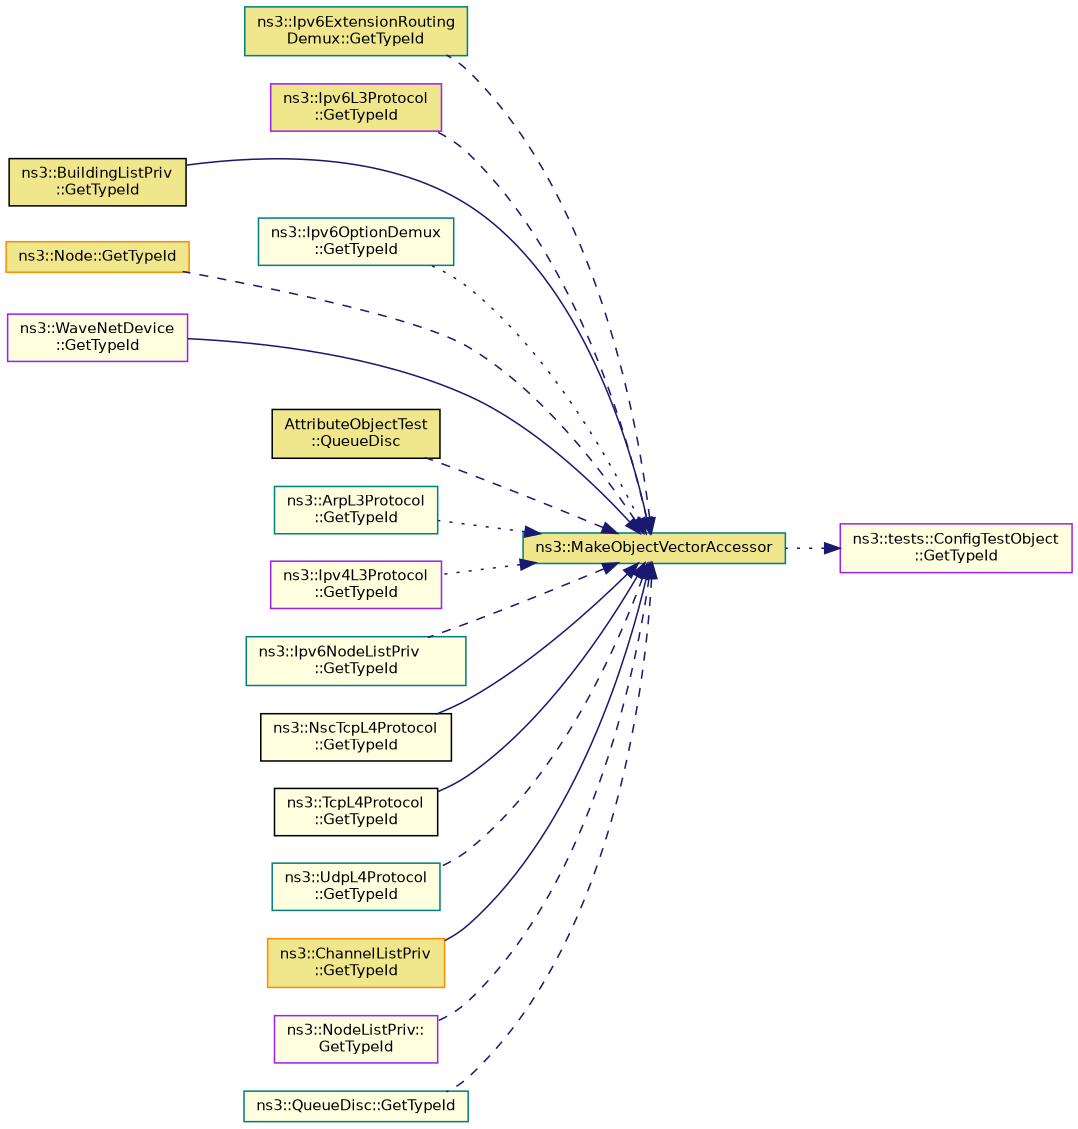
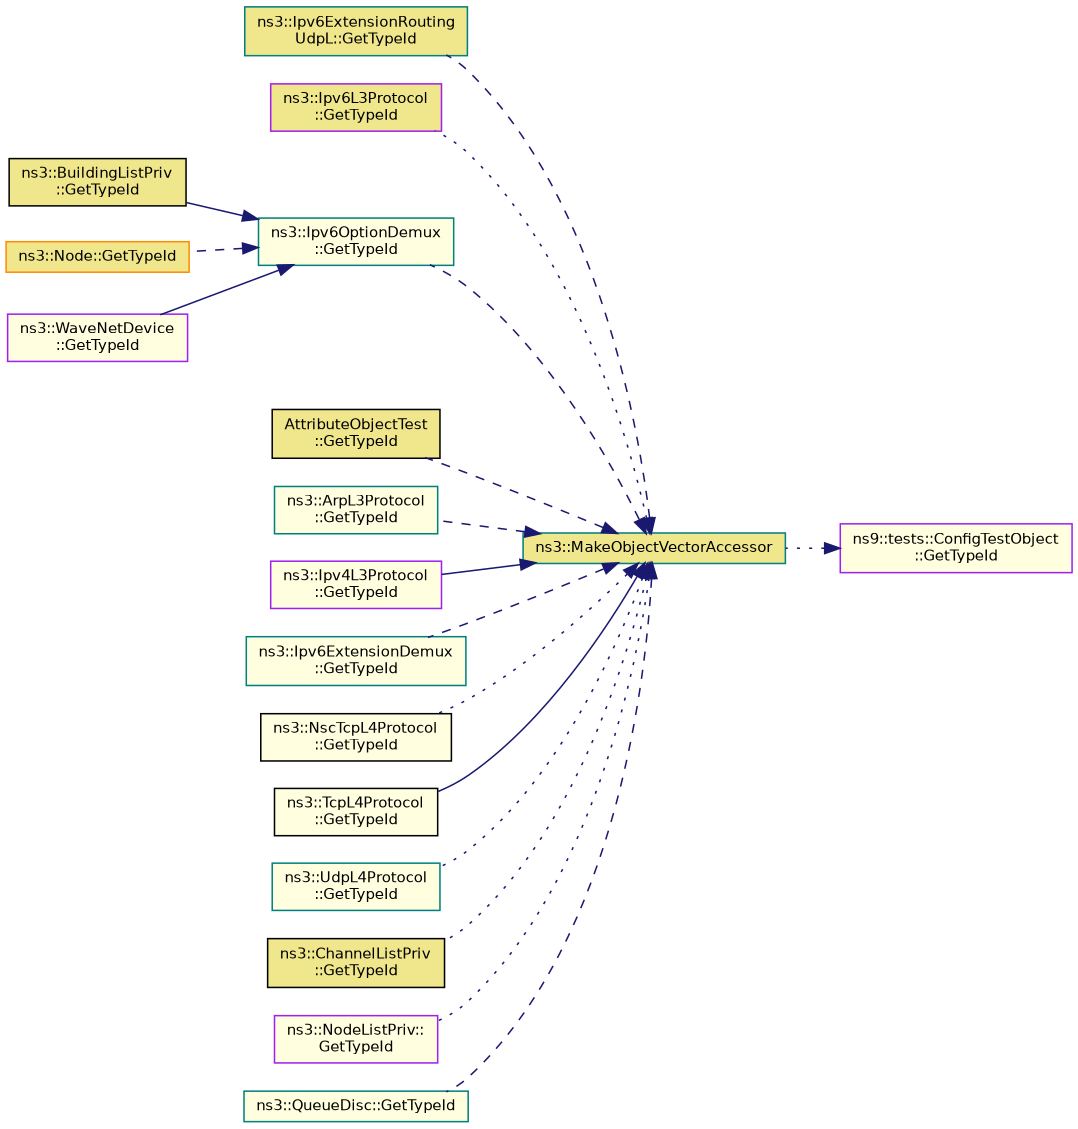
node "ns3::Ipv6ExtensionRouting Demux::GetTypeId": label "ns3::Ipv6ExtensionRouting Demux::GetTypeId" -> "ns3::Ipv6ExtensionRouting UdpL::GetTypeId"
edge "ns3::BuildingListPriv ::GetTypeId" -> "ns3::MakeObjectVectorAccessor": now "ns3::BuildingListPriv ::GetTypeId" -> "ns3::Ipv6OptionDemux ::GetTypeId"
edge "ns3::Ipv6L3Protocol ::GetTypeId" -> "ns3::MakeObjectVectorAccessor": style dashed -> dotted
edge "ns3::Node::GetTypeId" -> "ns3::MakeObjectVectorAccessor": now "ns3::Node::GetTypeId" -> "ns3::Ipv6OptionDemux ::GetTypeId"
edge "ns3::Ipv6OptionDemux ::GetTypeId" -> "ns3::MakeObjectVectorAccessor": style dotted -> dashed
edge "ns3::WaveNetDevice ::GetTypeId" -> "ns3::MakeObjectVectorAccessor": now "ns3::WaveNetDevice ::GetTypeId" -> "ns3::Ipv6OptionDemux ::GetTypeId"
node "AttributeObjectTest ::QueueDisc": label "AttributeObjectTest ::QueueDisc" -> "AttributeObjectTest ::GetTypeId"
edge "ns3::ArpL3Protocol ::GetTypeId" -> "ns3::MakeObjectVectorAccessor": style dotted -> dashed
node "ns3::tests::ConfigTestObject ::GetTypeId": label "ns3::tests::ConfigTestObject ::GetTypeId" -> "ns9::tests::ConfigTestObject ::GetTypeId"
edge "ns3::Ipv4L3Protocol ::GetTypeId" -> "ns3::MakeObjectVectorAccessor": style dotted -> solid
edge "ns3::NscTcpL4Protocol ::GetTypeId" -> "ns3::MakeObjectVectorAccessor": style solid -> dotted
node "ns3::Ipv6NodeListPriv ::GetTypeId": label "ns3::Ipv6NodeListPriv ::GetTypeId" -> "ns3::Ipv6ExtensionDemux ::GetTypeId"
edge "ns3::UdpL4Protocol ::GetTypeId" -> "ns3::MakeObjectVectorAccessor": style dashed -> dotted
edge "ns3::ChannelListPriv ::GetTypeId" -> "ns3::MakeObjectVectorAccessor": style solid -> dotted
edge "ns3::NodeListPriv:: GetTypeId" -> "ns3::MakeObjectVectorAccessor": style dashed -> dotted
node "ns3::ChannelListPriv ::GetTypeId": color darkorange -> black
